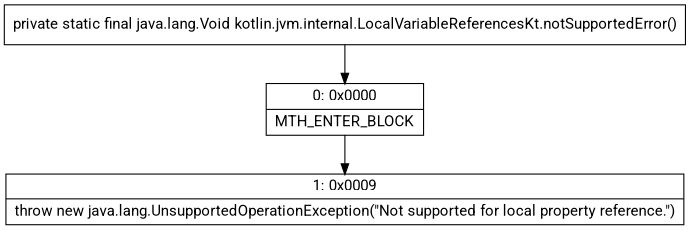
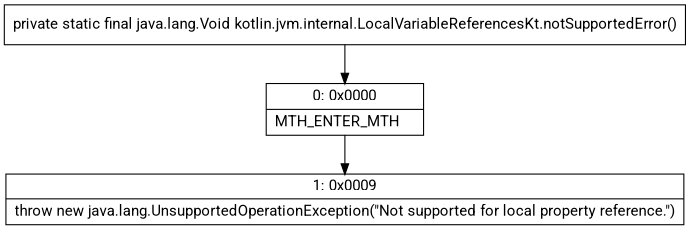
node "0: 0x0000": text "MTH_ENTER_BLOCK" -> "MTH_ENTER_MTH"
